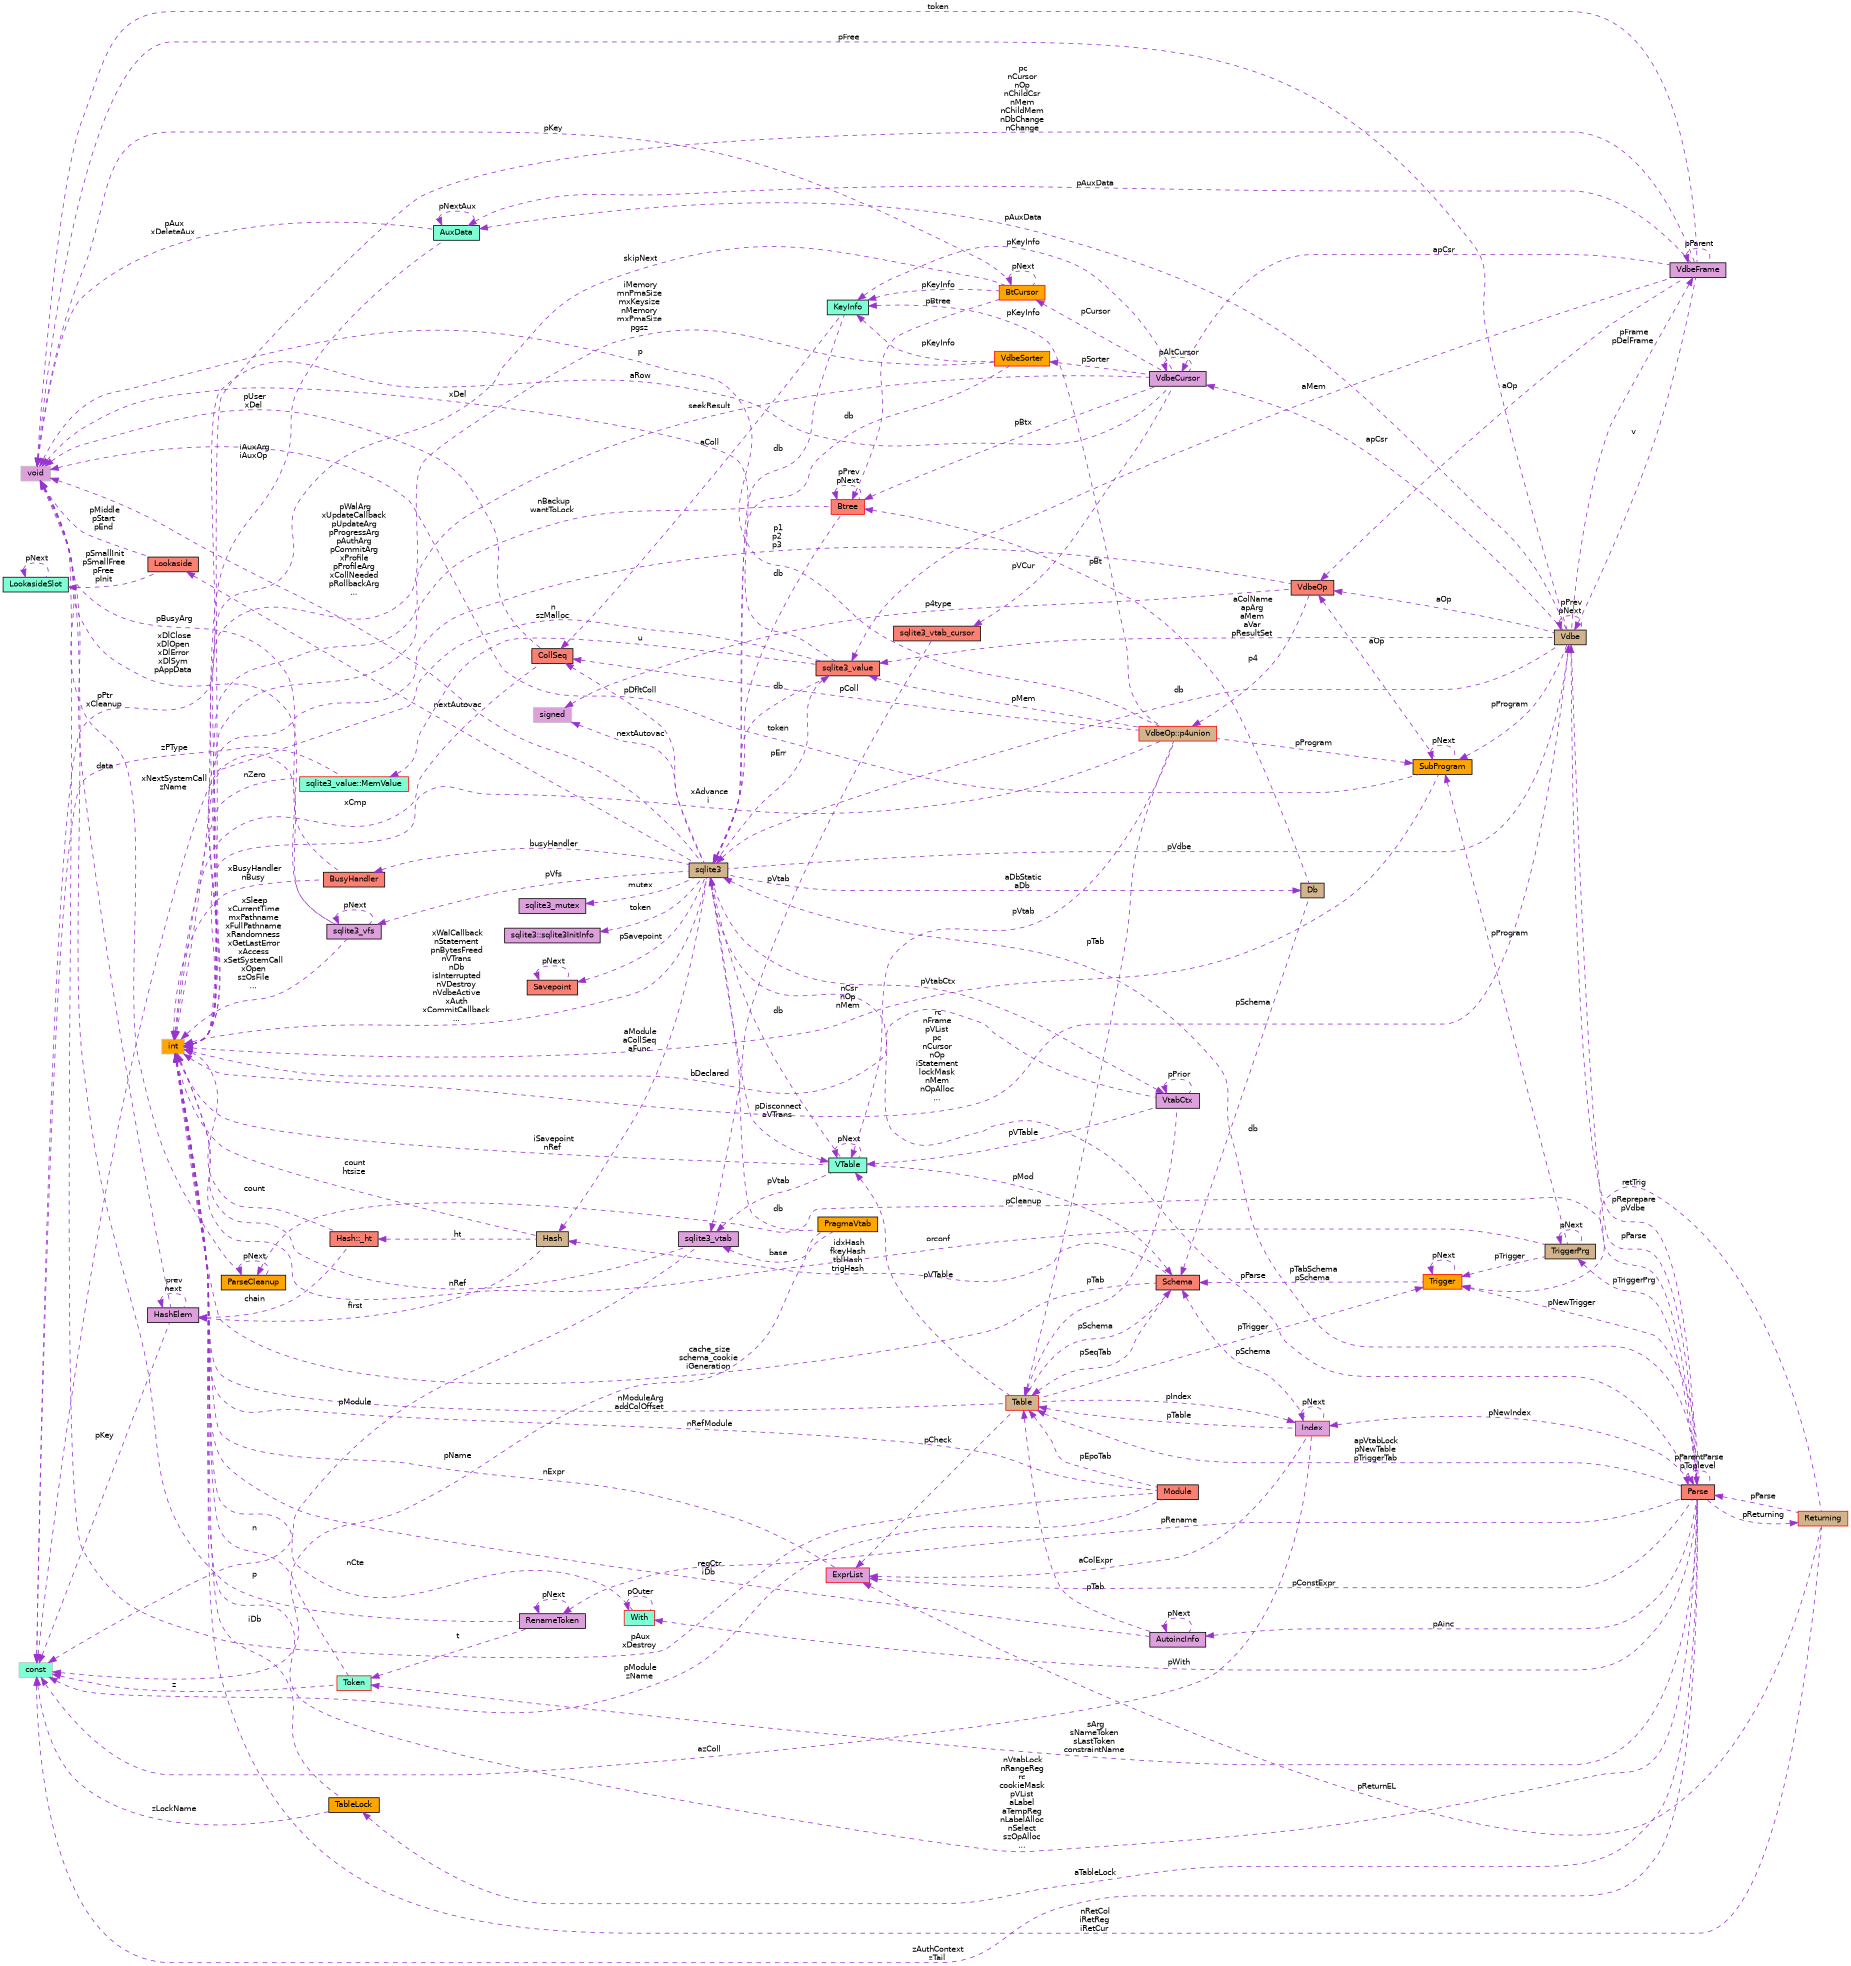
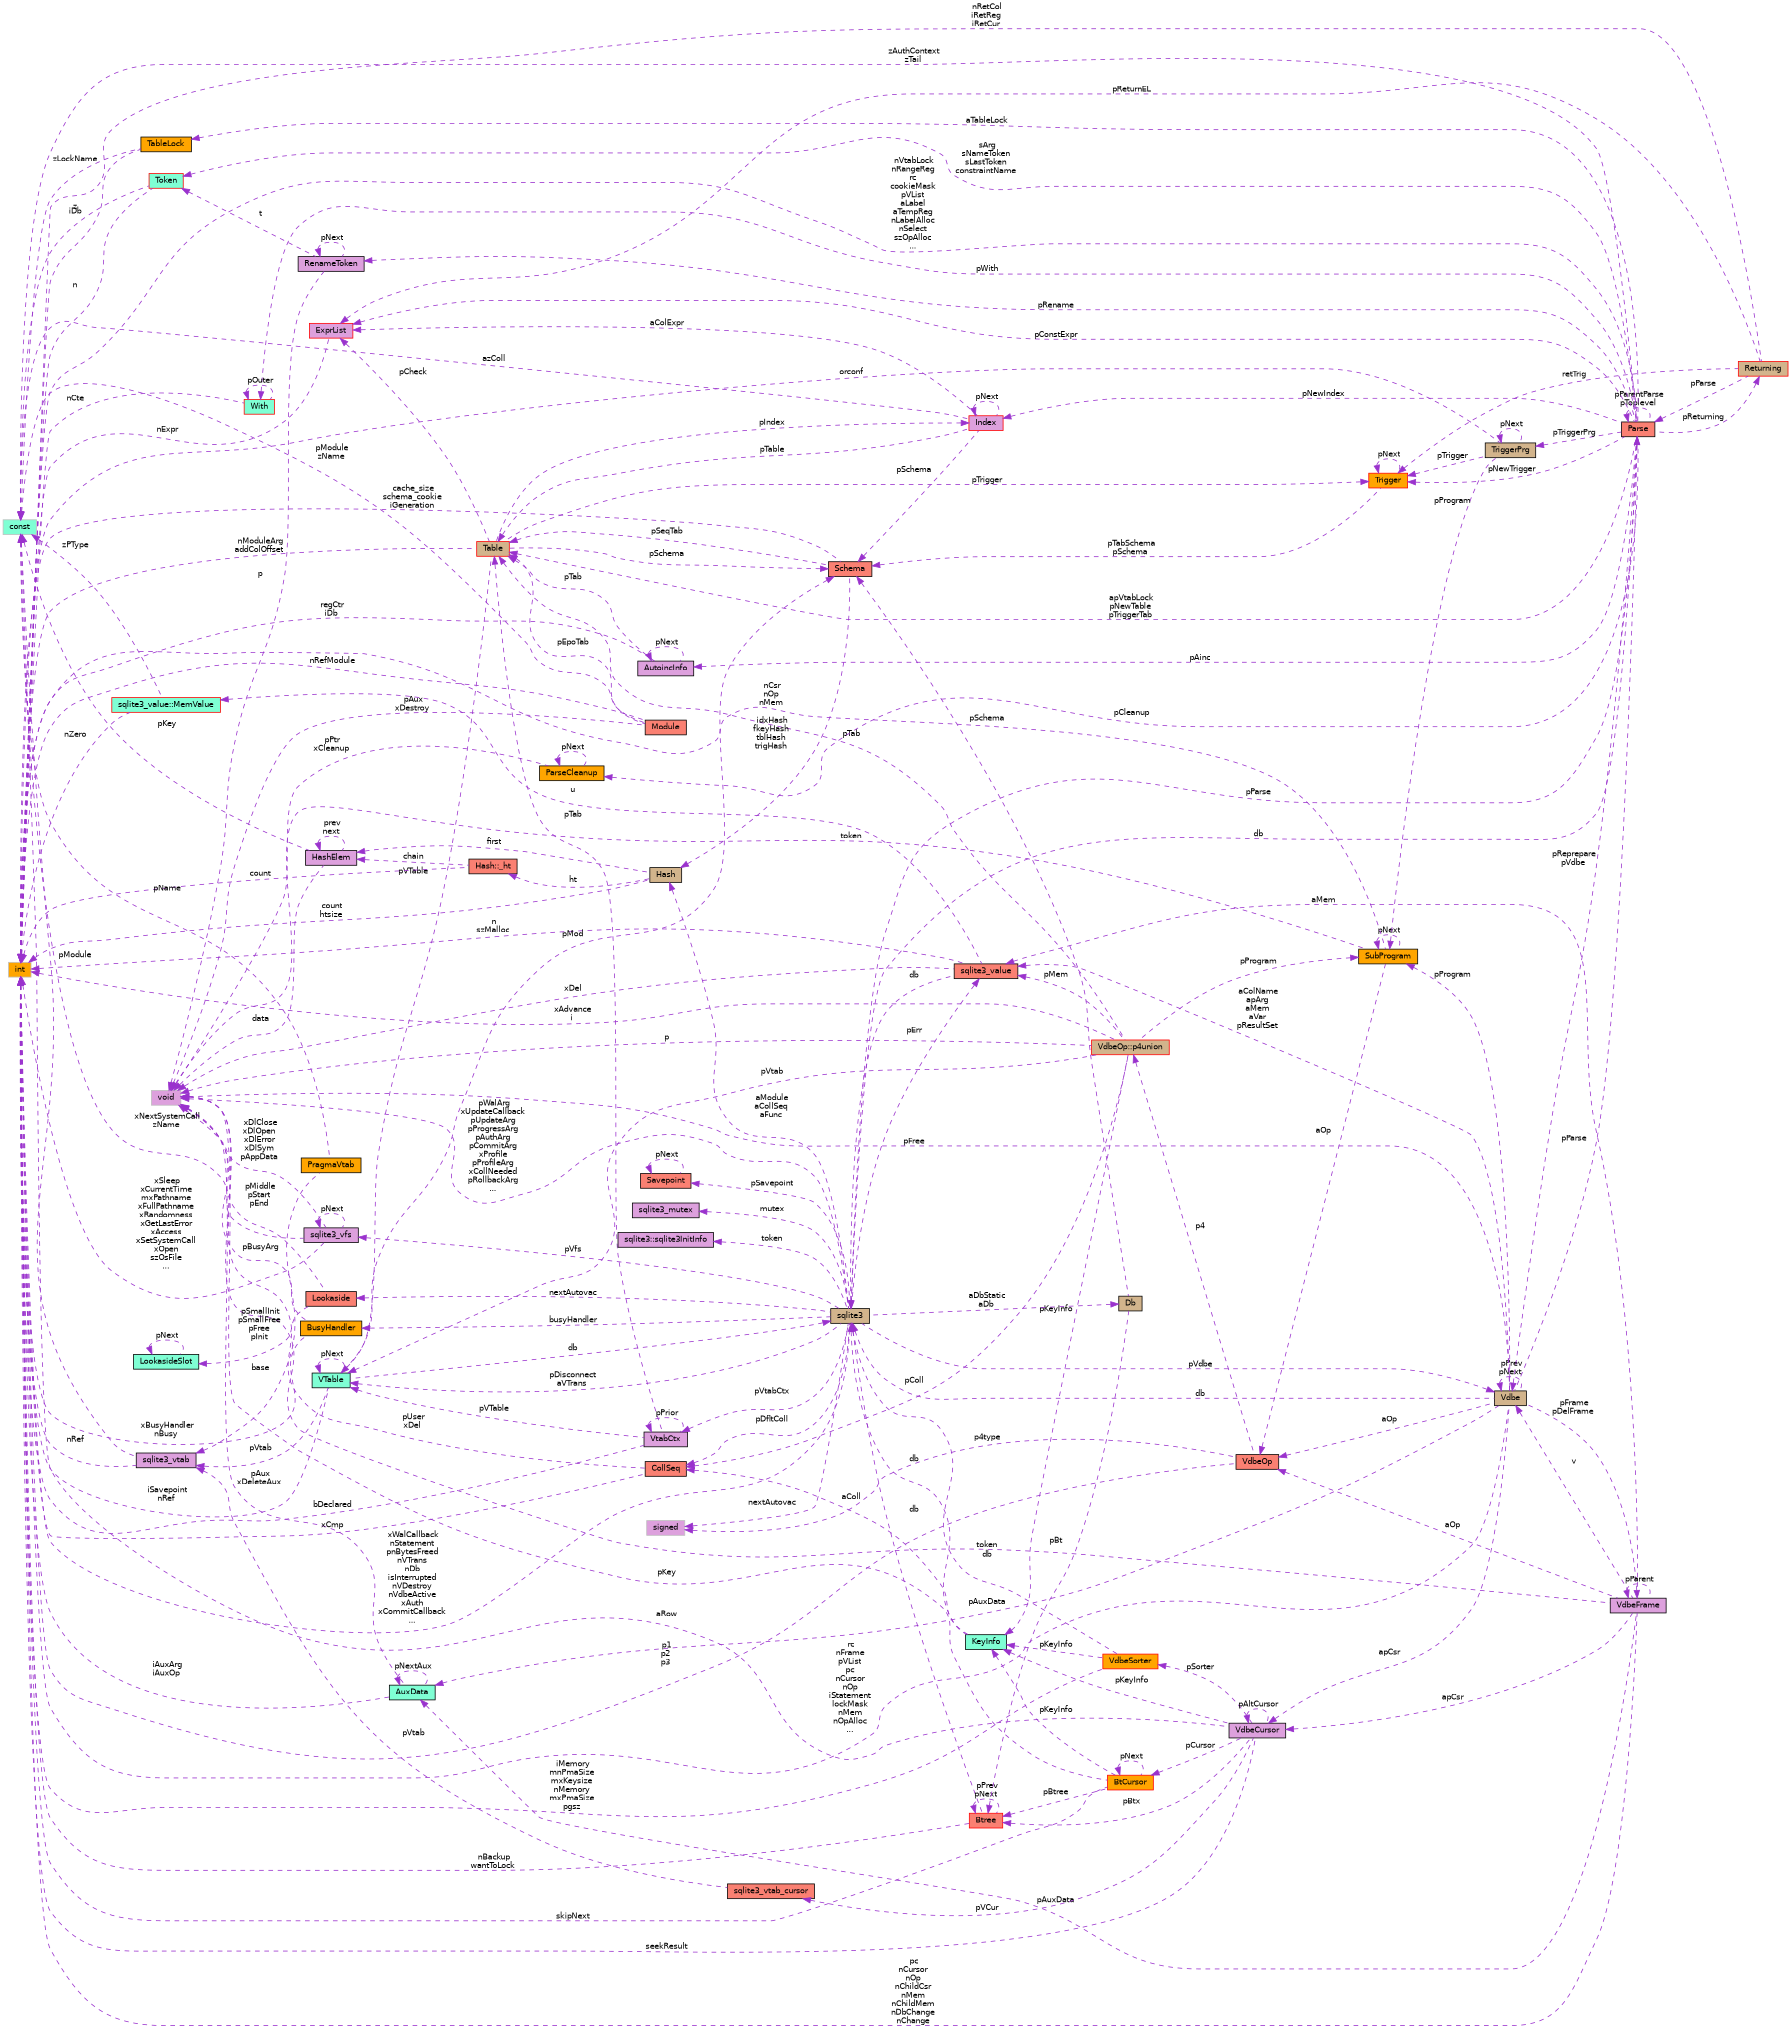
node "BusyHandler": fillcolor salmon -> orange
edge "PragmaVtab" -> "sqlite3": removed, label "db"
